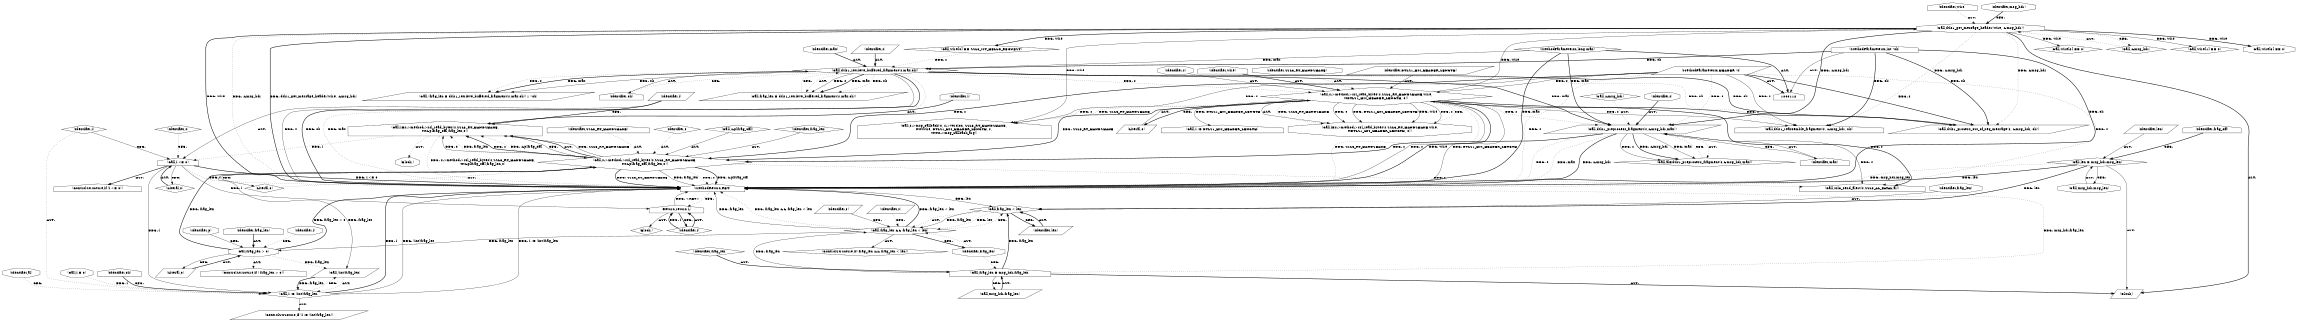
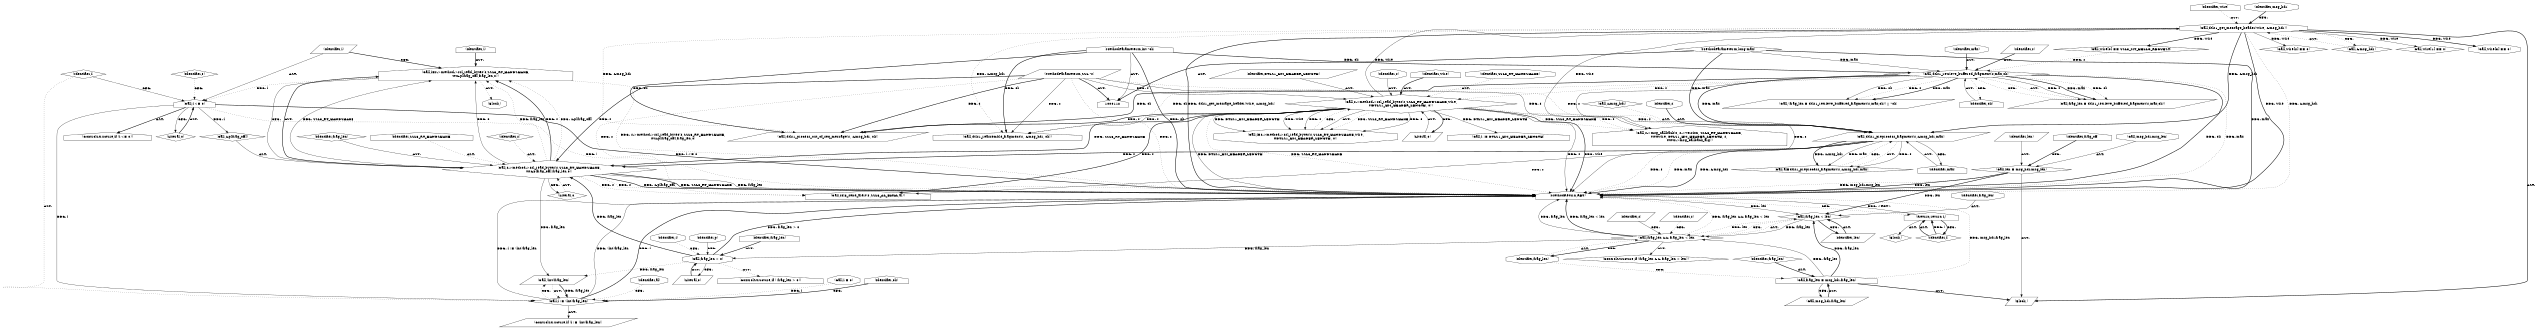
node "(MethodParameterIn,HEADER *s)": label "(MethodParameterIn,HEADER *s)" -> "(MethodParameterIn,SSL *s)"
edge "(Call,len = msg_hdr.msg_len)" -> "(Call,msg_hdr.msg_len)": removed, label "CFG:"
edge "(Call,i <= 0)" -> "(Return,return i;)": now "(Call,i <= 0)" -> "(Call,&p[frag_off])"
